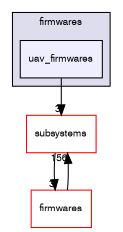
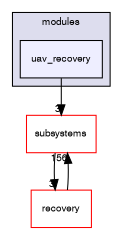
cluster "firmwares": label "firmwares" -> "modules"
node "uav_firmwares": label "uav_firmwares" -> "uav_recovery"
node "firmwares": label "firmwares" -> "recovery"
